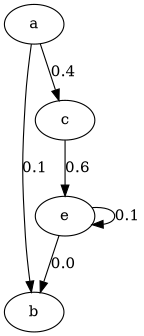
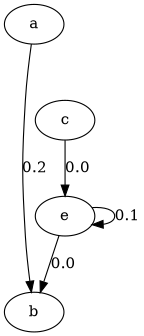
edge "a" -> "c": removed, label "0.4"
edge "a" -> "b": label "0.1" -> "0.2"
edge "c" -> "e": label "0.6" -> "0.0"
